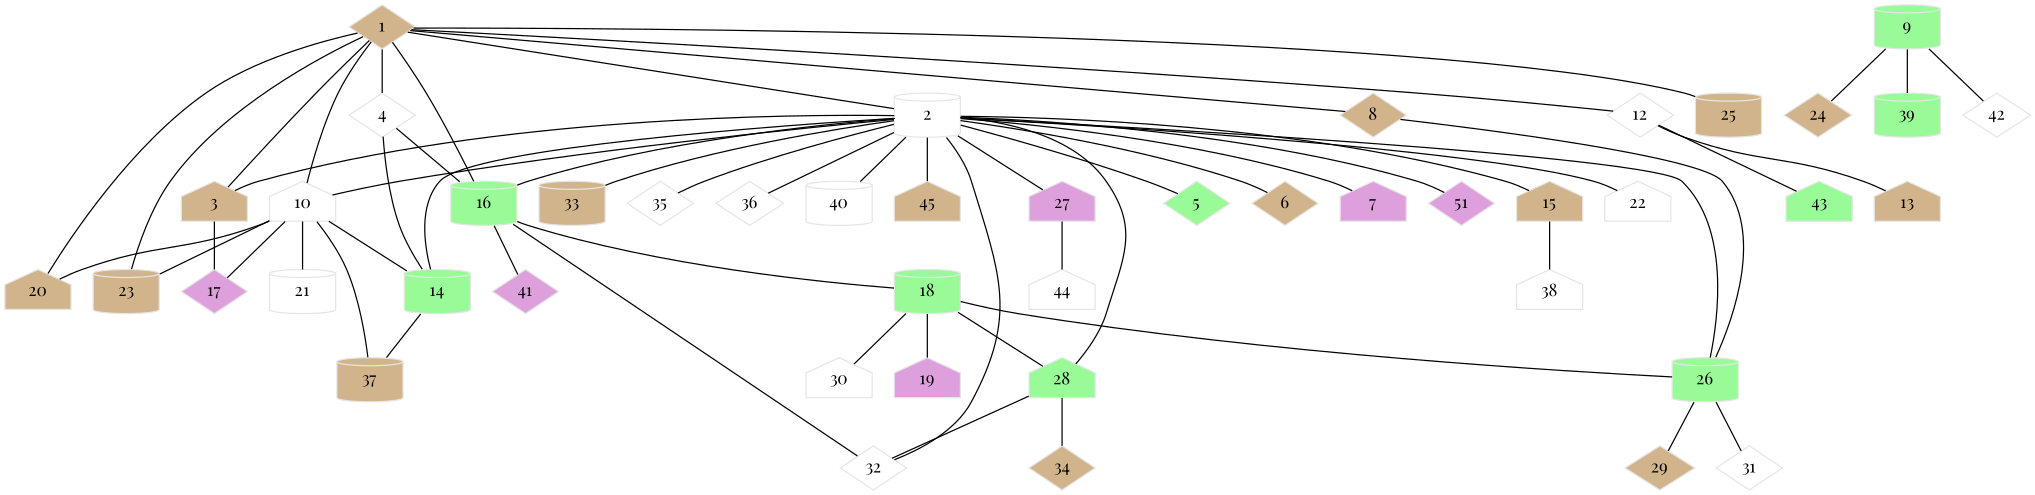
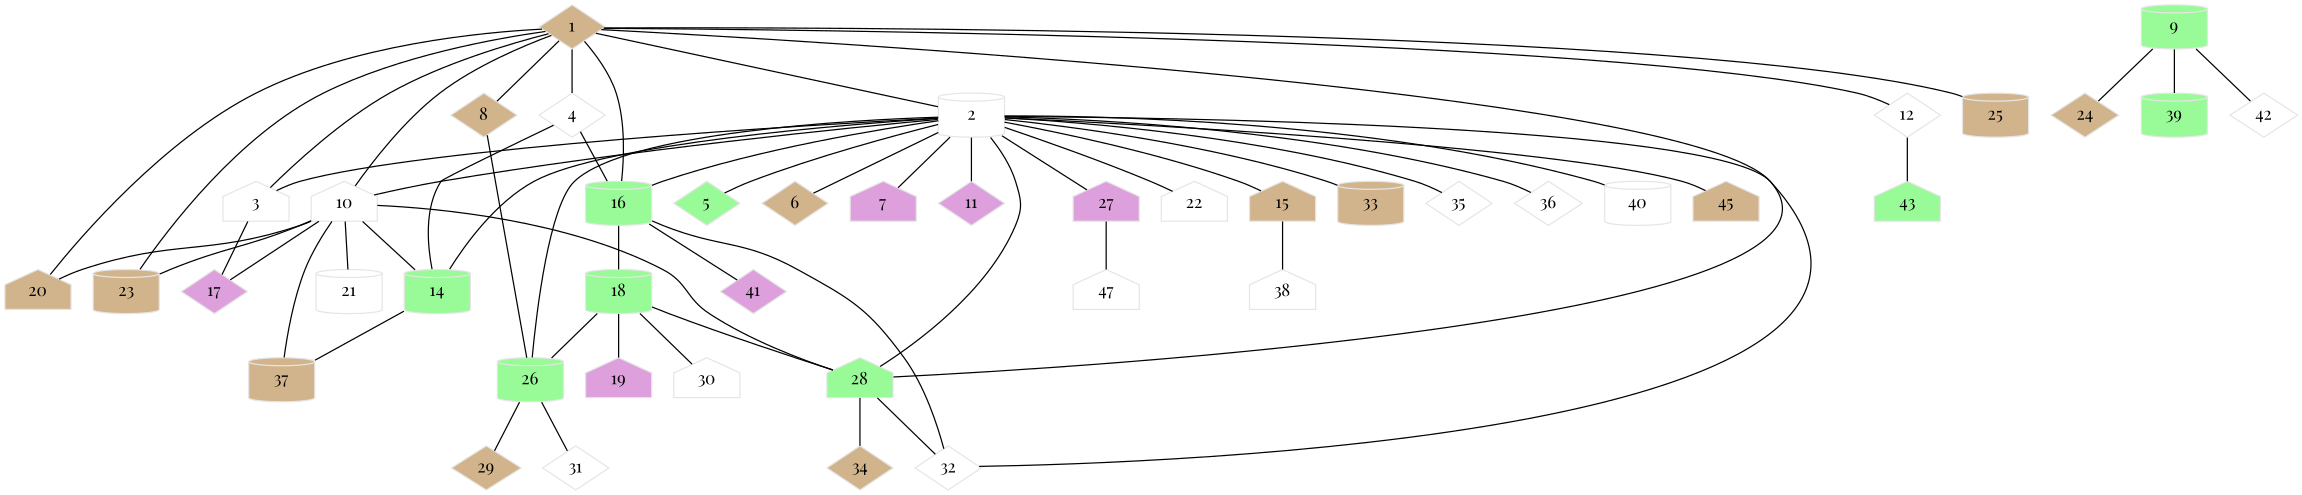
edge "1" -- "28": added
node "3": fillcolor tan -> white
node "51": label "51" -> "11"
node "13": removed
edge "10" -- "28": added
node "44": label "44" -> "47"
